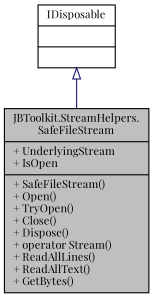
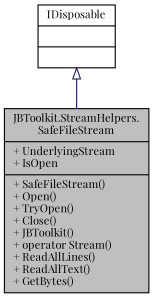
node "JBToolkit.StreamHelpers.": text "+ Dispose()" -> "+ JBToolkit()"
